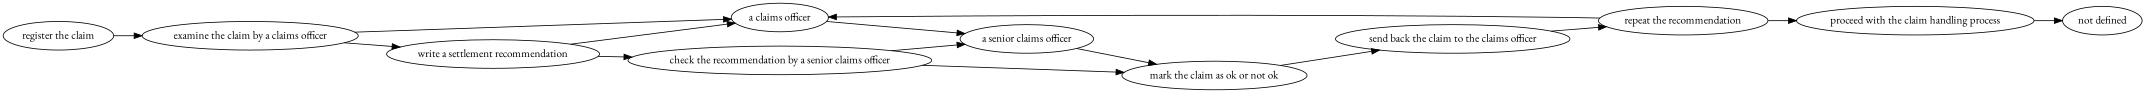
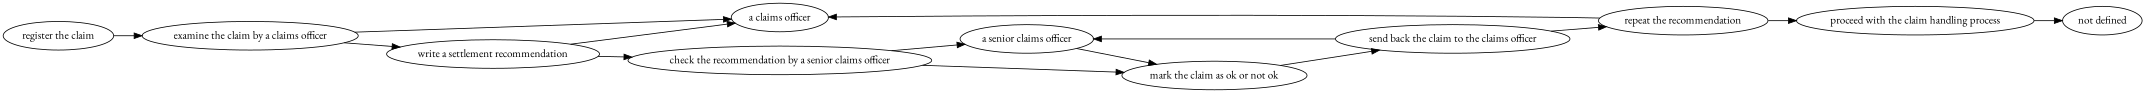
edge "a claims officer" -> "a senior claims officer": now "send back the claim to the claims officer" -> "a senior claims officer"
